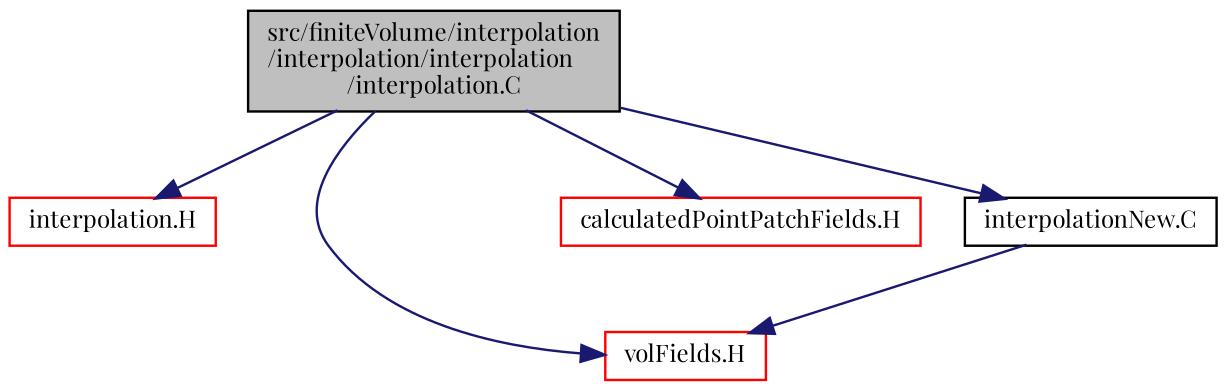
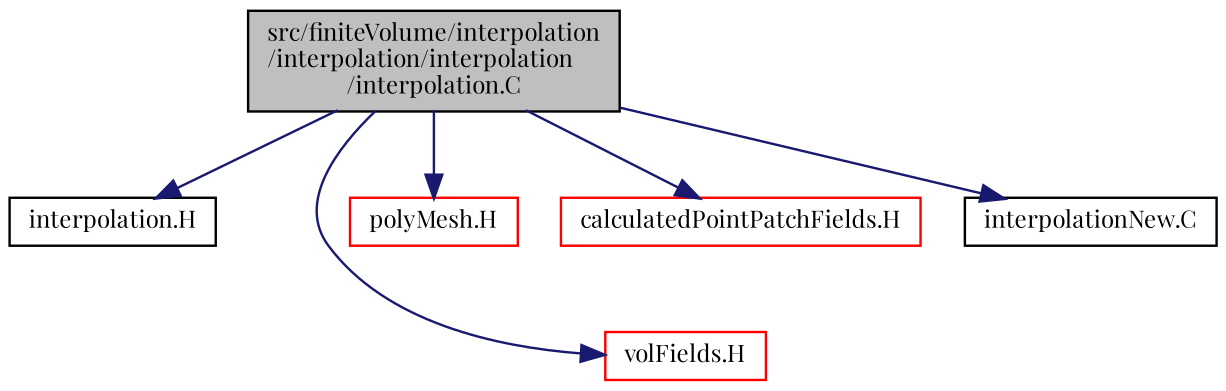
node "interpolation.H": color red -> black
node "polyMesh.H": added
edge "interpolationNew.C" -> "volFields.H": removed
